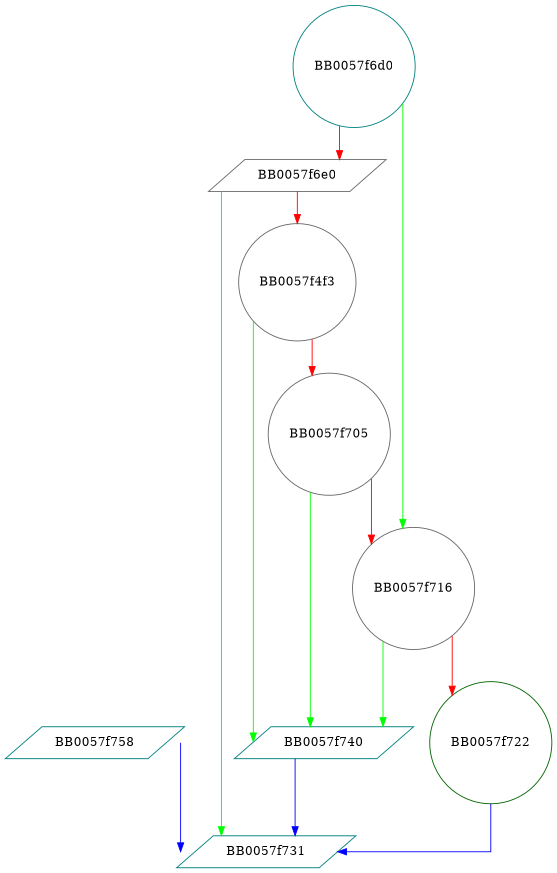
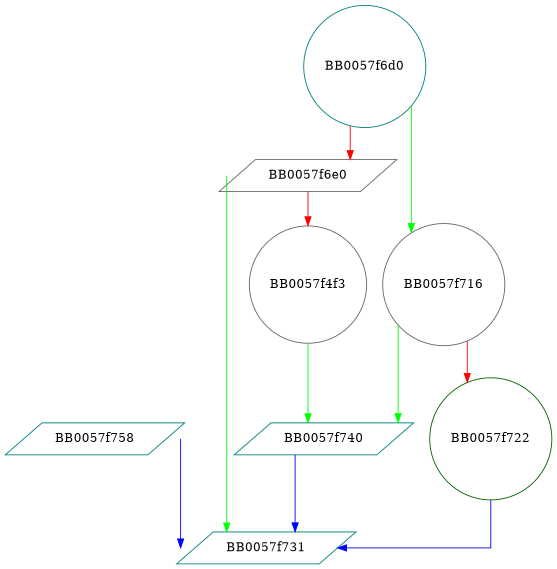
node "BB0057f705": removed
